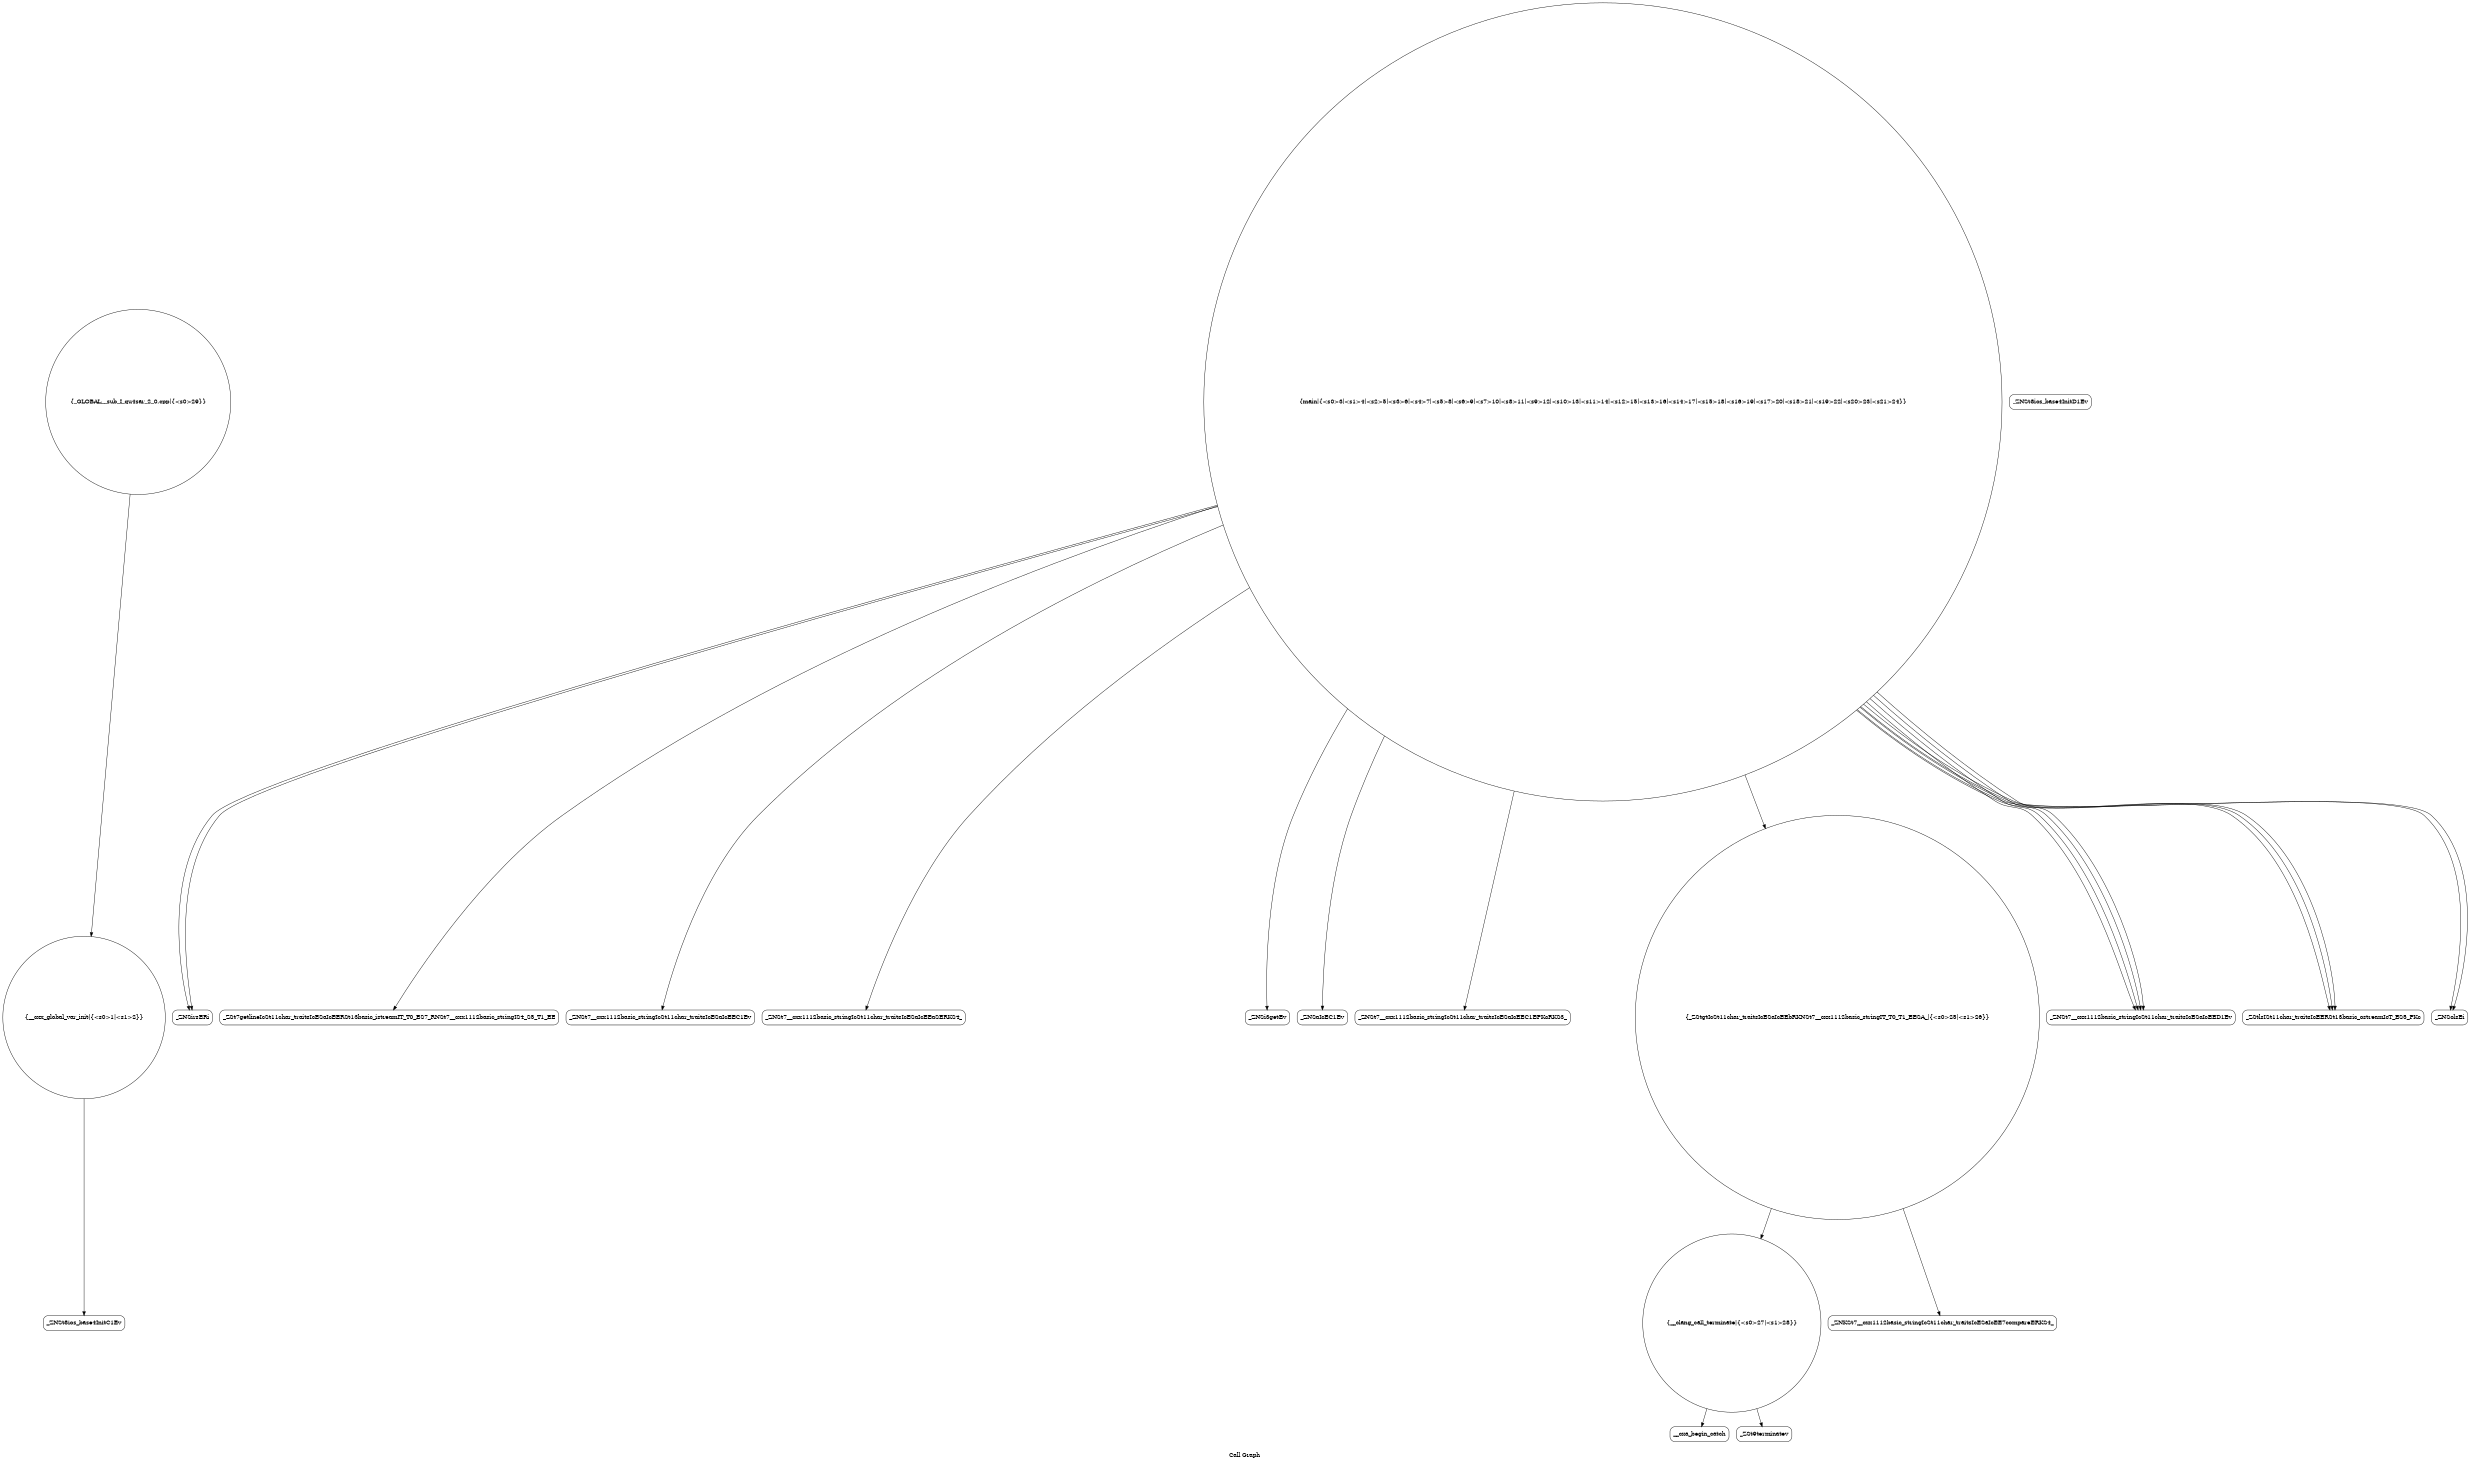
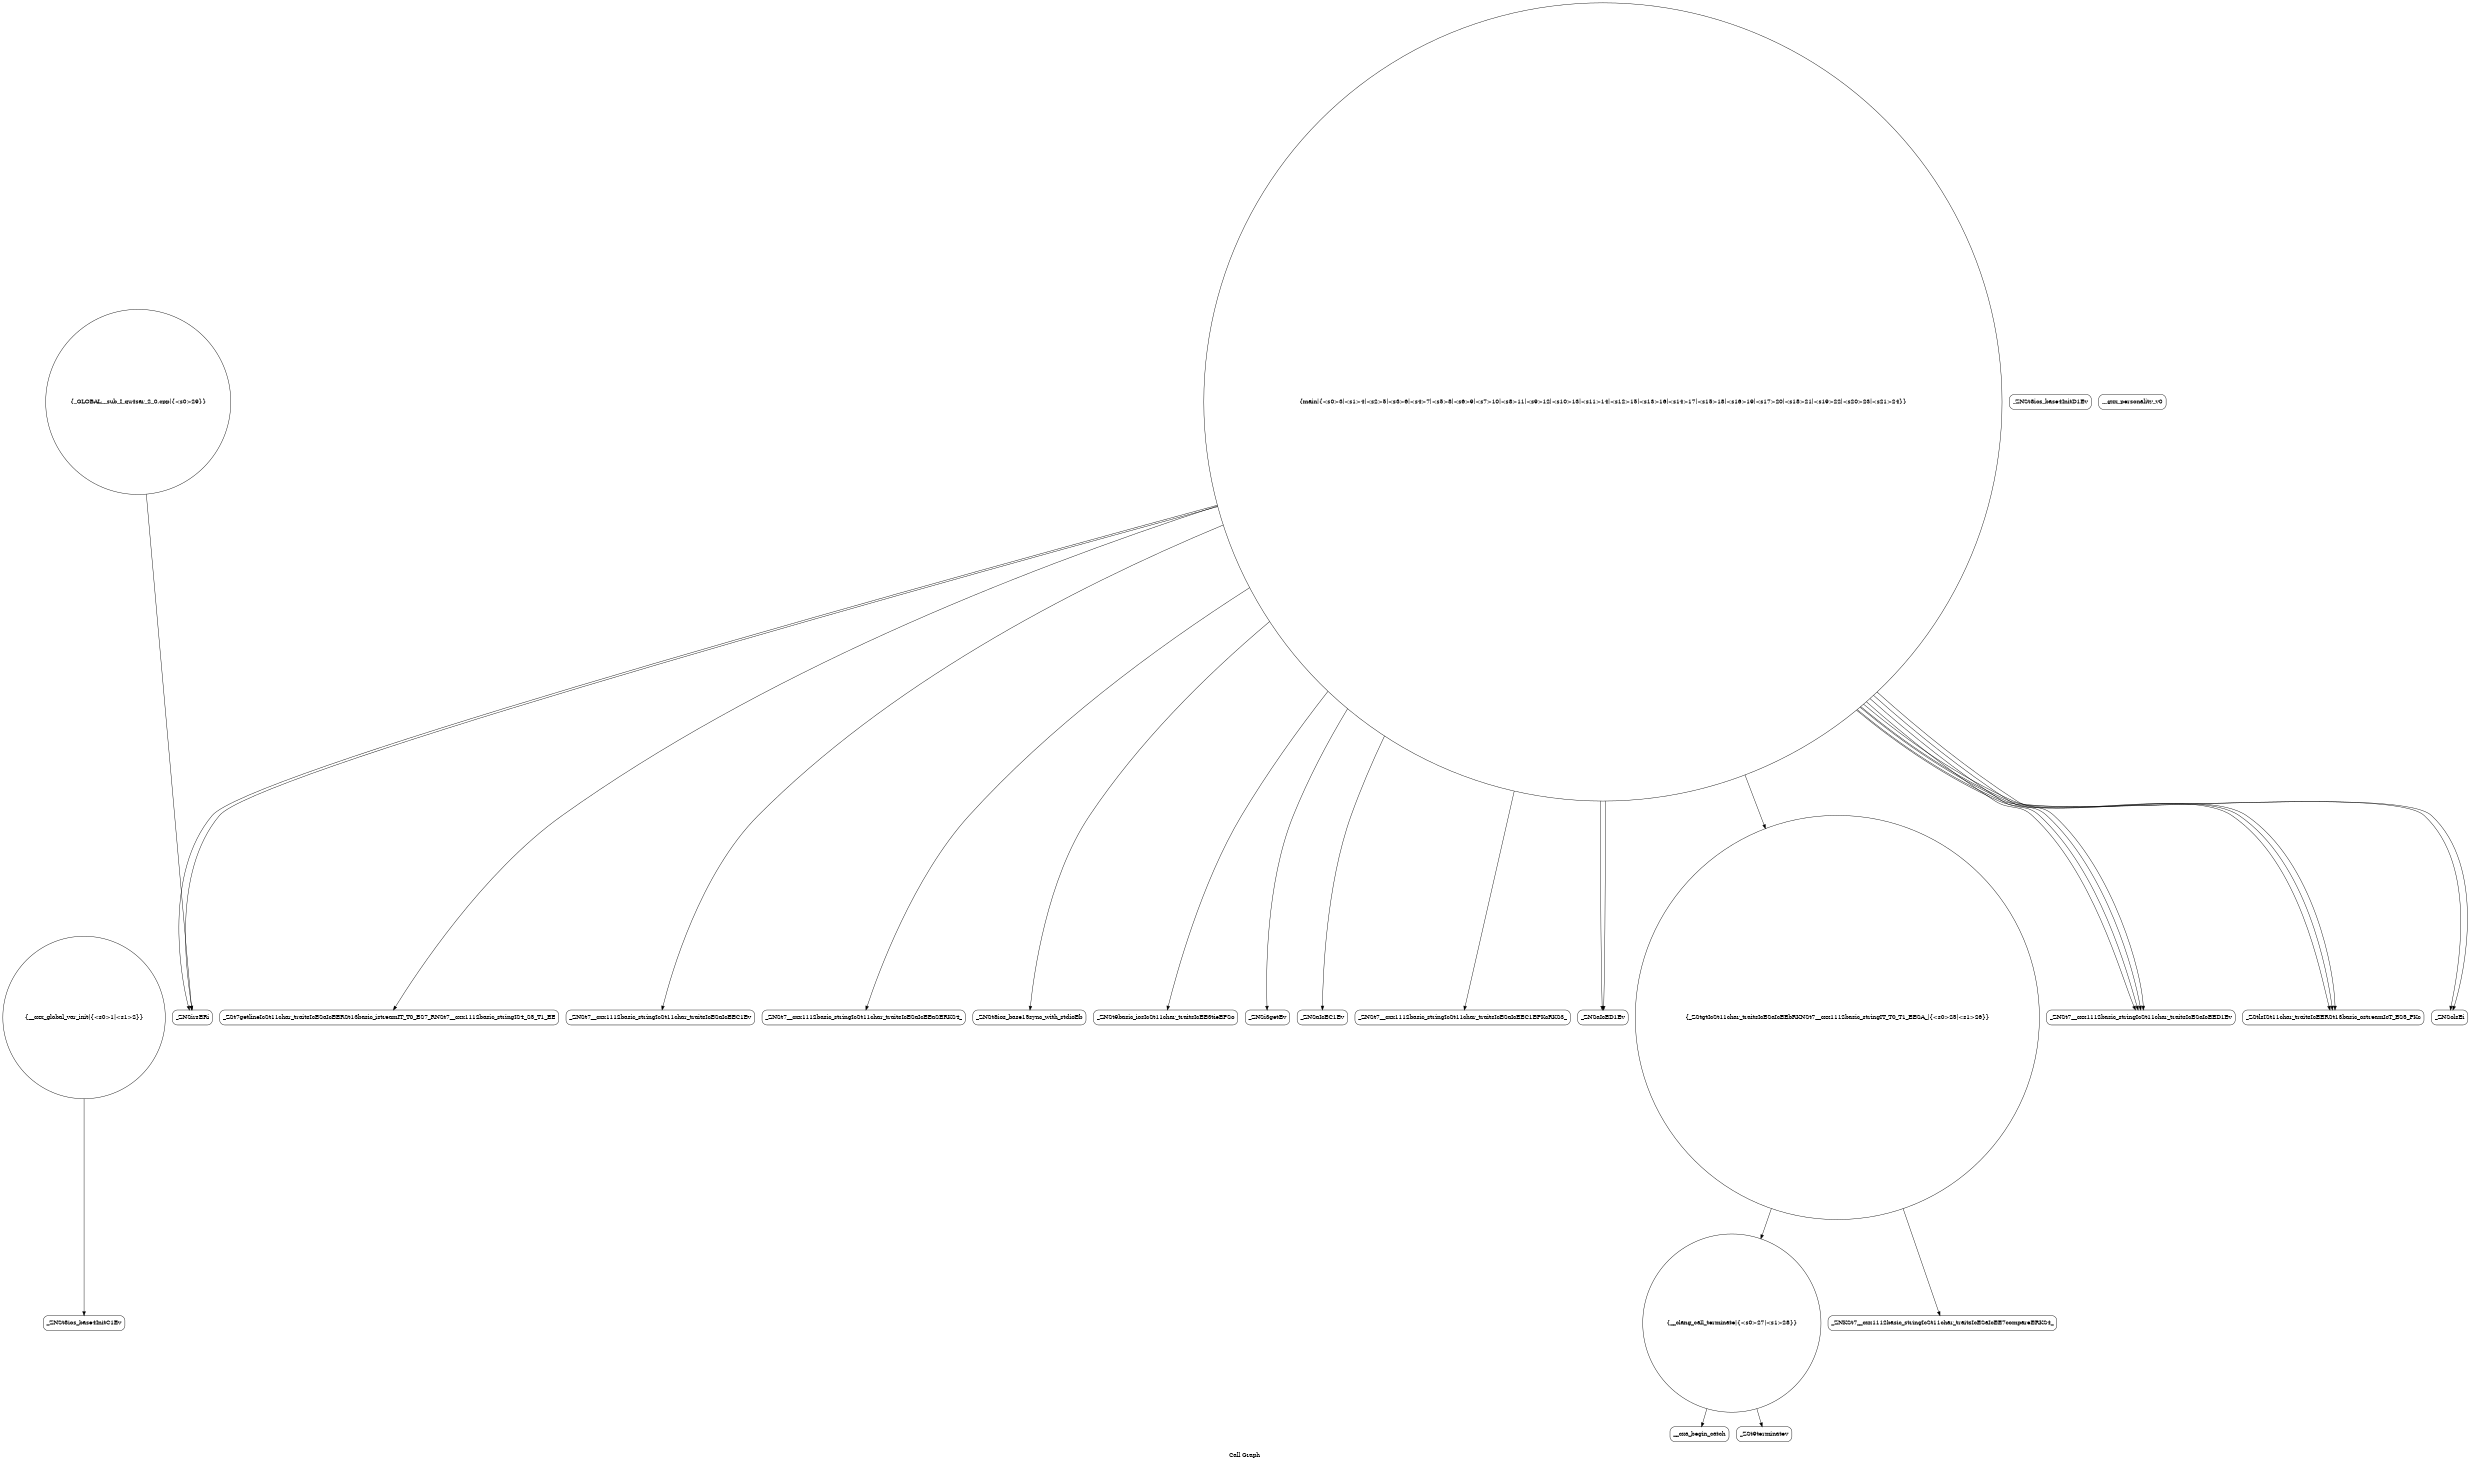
node "__gxx_personality_v0": added
edge "{_GLOBAL__sub_I_qu4sar_2_0.cpp|{<s0>29}}" -> "{__cxx_global_var_init|{<s0>1|<s1>2}}": now "{_GLOBAL__sub_I_qu4sar_2_0.cpp|{<s0>29}}" -> "_ZNSirsERi"
node "_ZNSt8ios_base15sync_with_stdioEb": added
node "_ZNSt9basic_iosIcSt11char_traitsIcEE3tieEPSo": added
node "_ZNSaIcED1Ev": added
